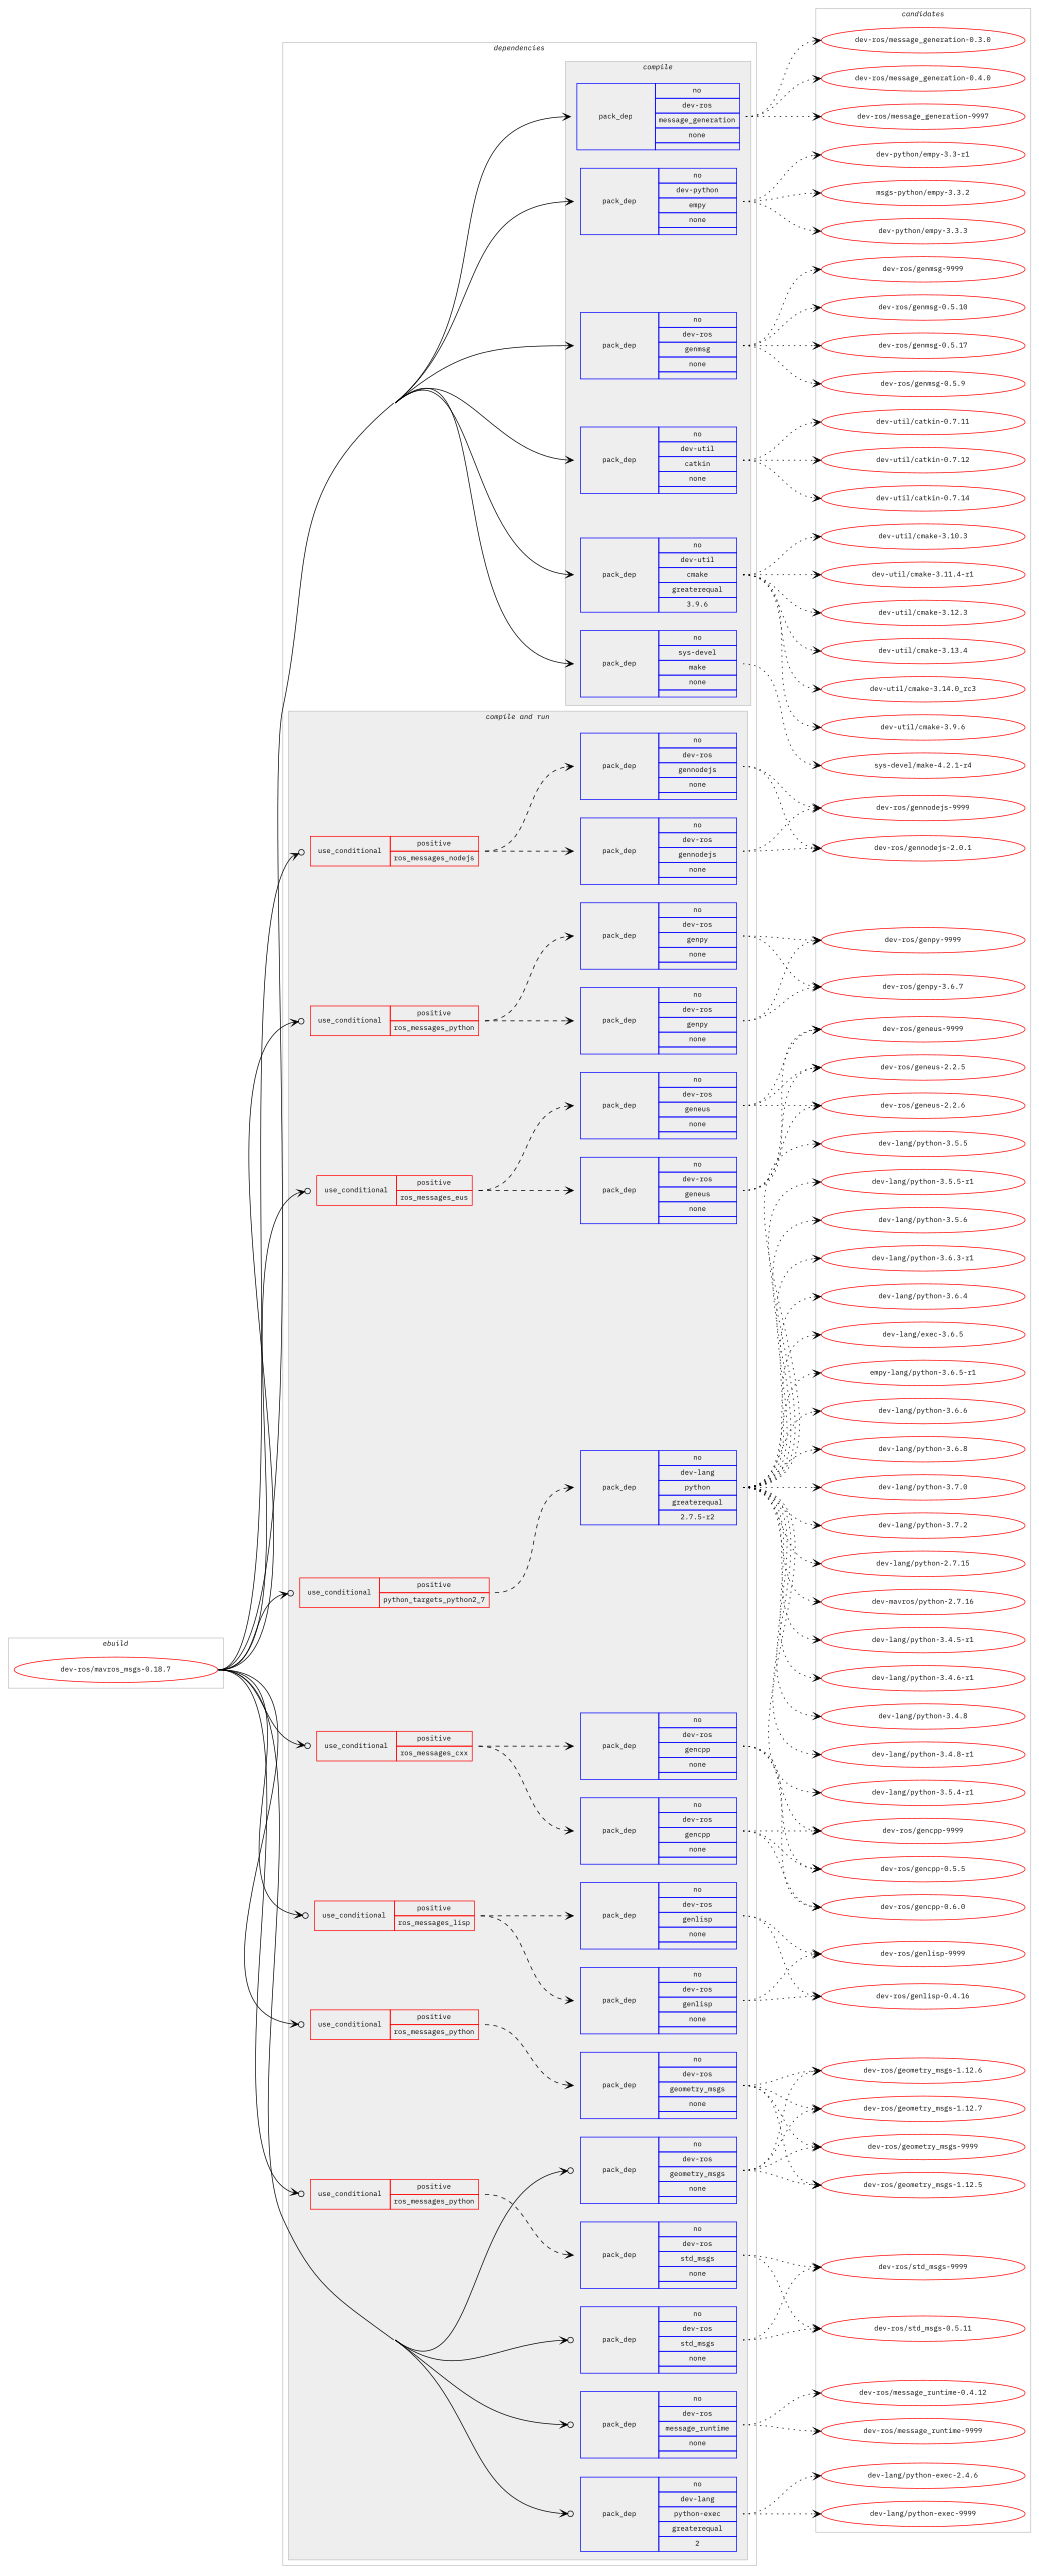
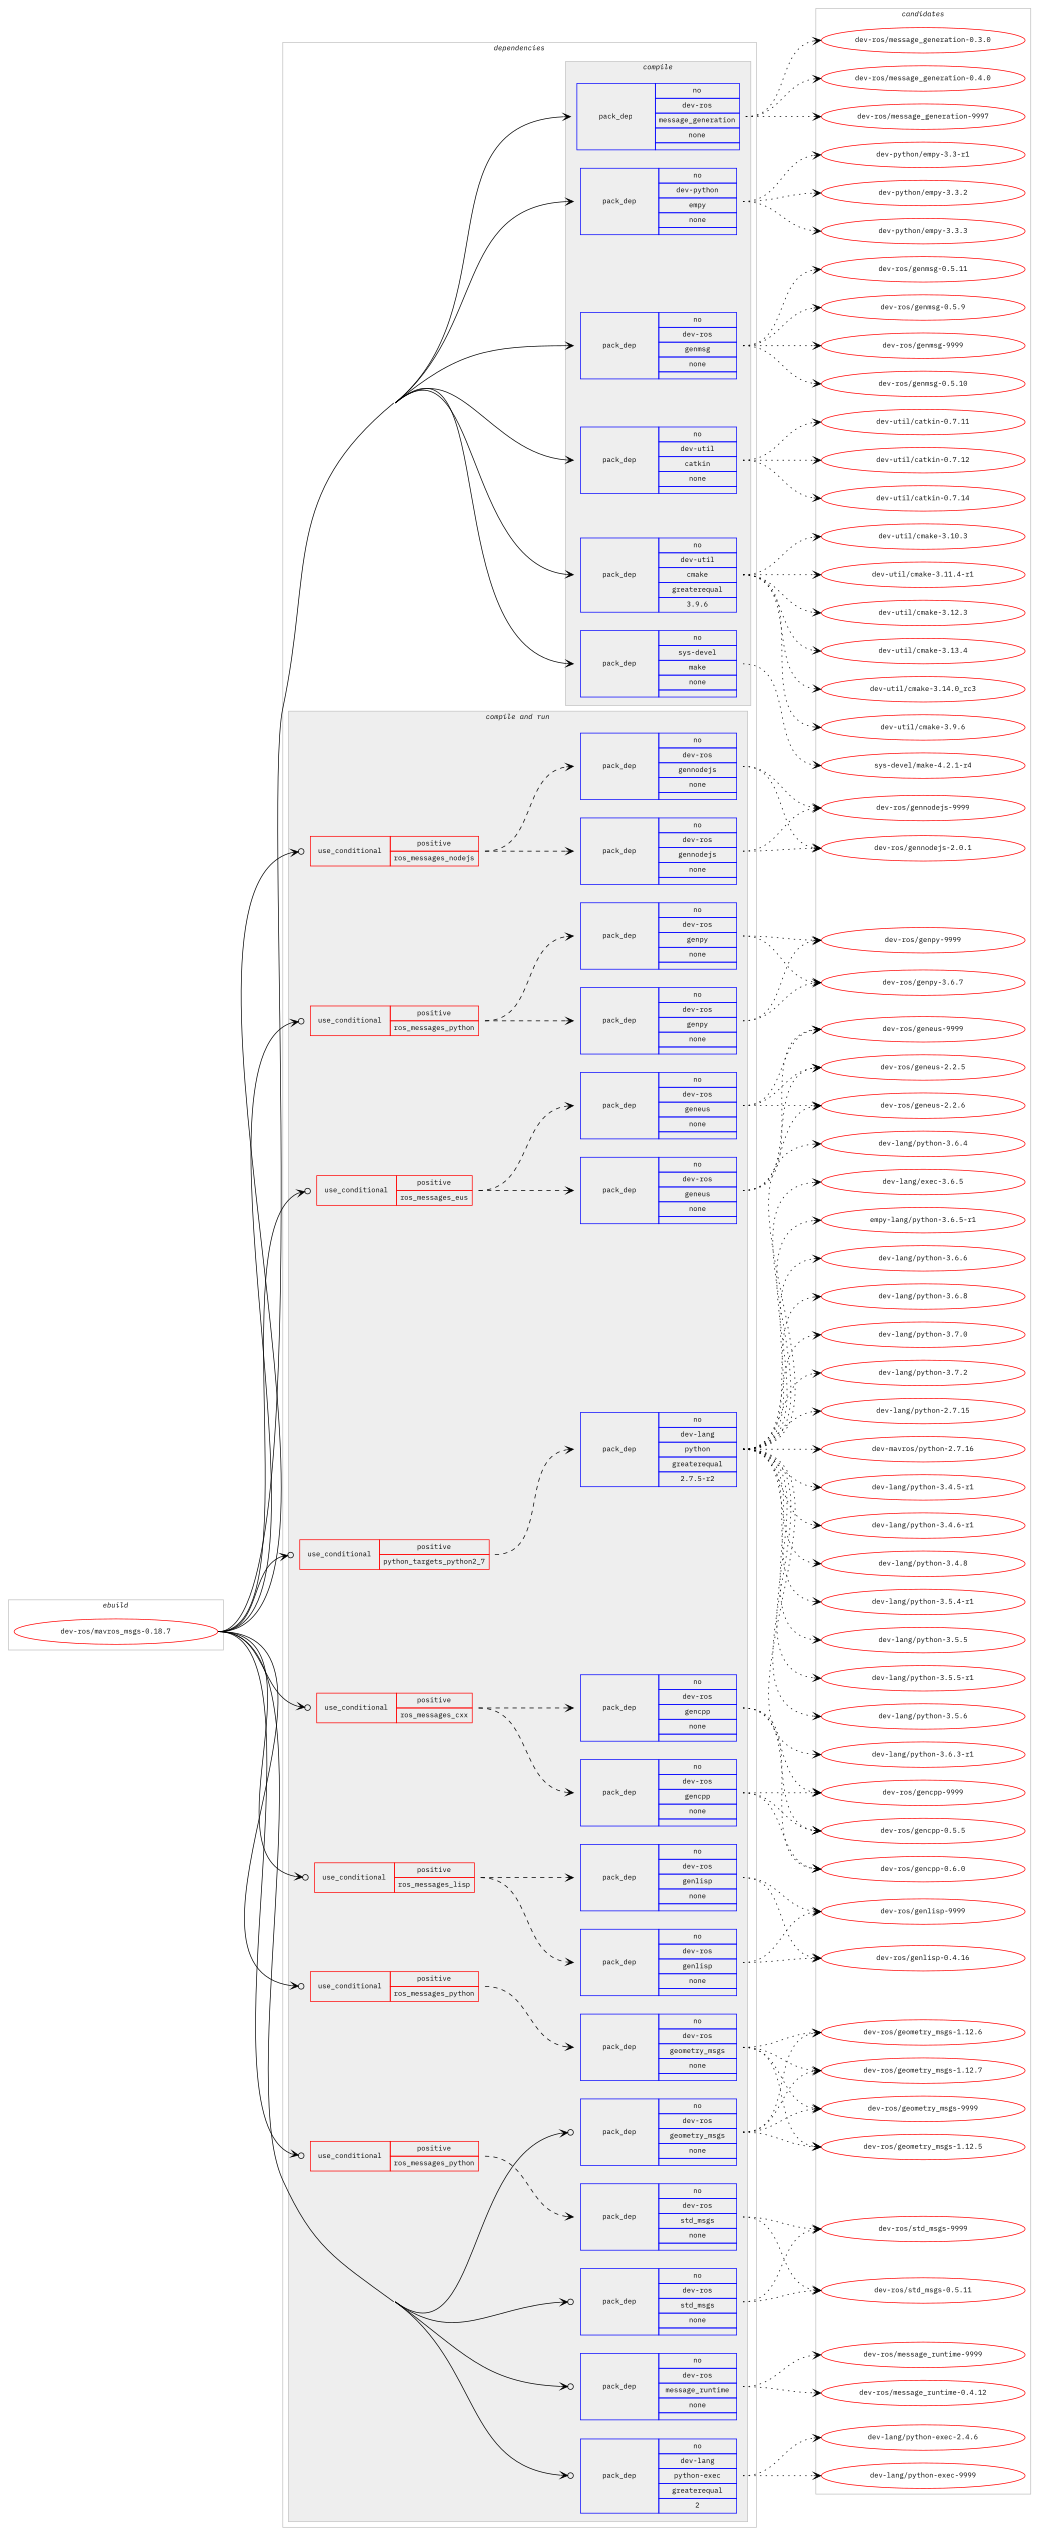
node "msgs-python/empy-3.3.2": label "msgs-python/empy-3.3.2" -> "dev-python/empy-3.3.2"
node "dev-ros/genmsg-0.5.17": label "dev-ros/genmsg-0.5.17" -> "dev-ros/genmsg-0.5.11"
node "dev-lang/python-3.4.8-r1": removed
